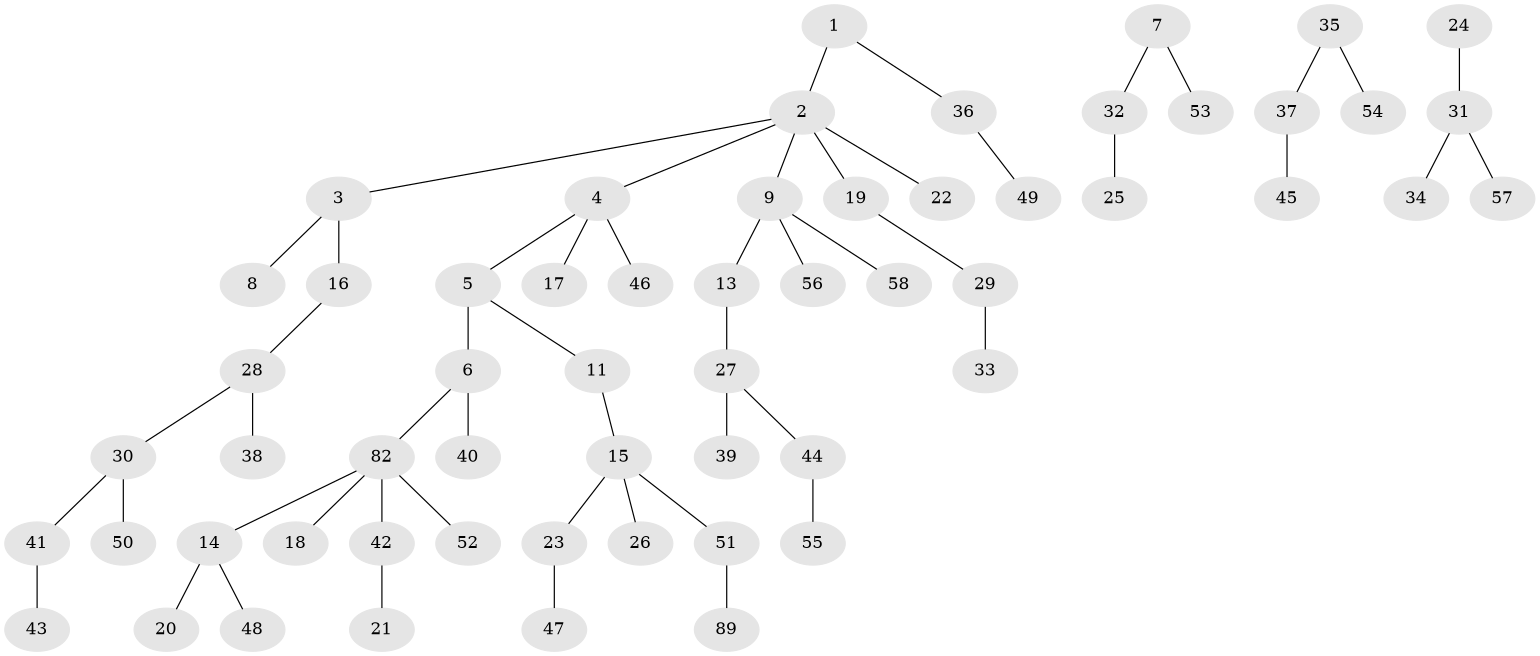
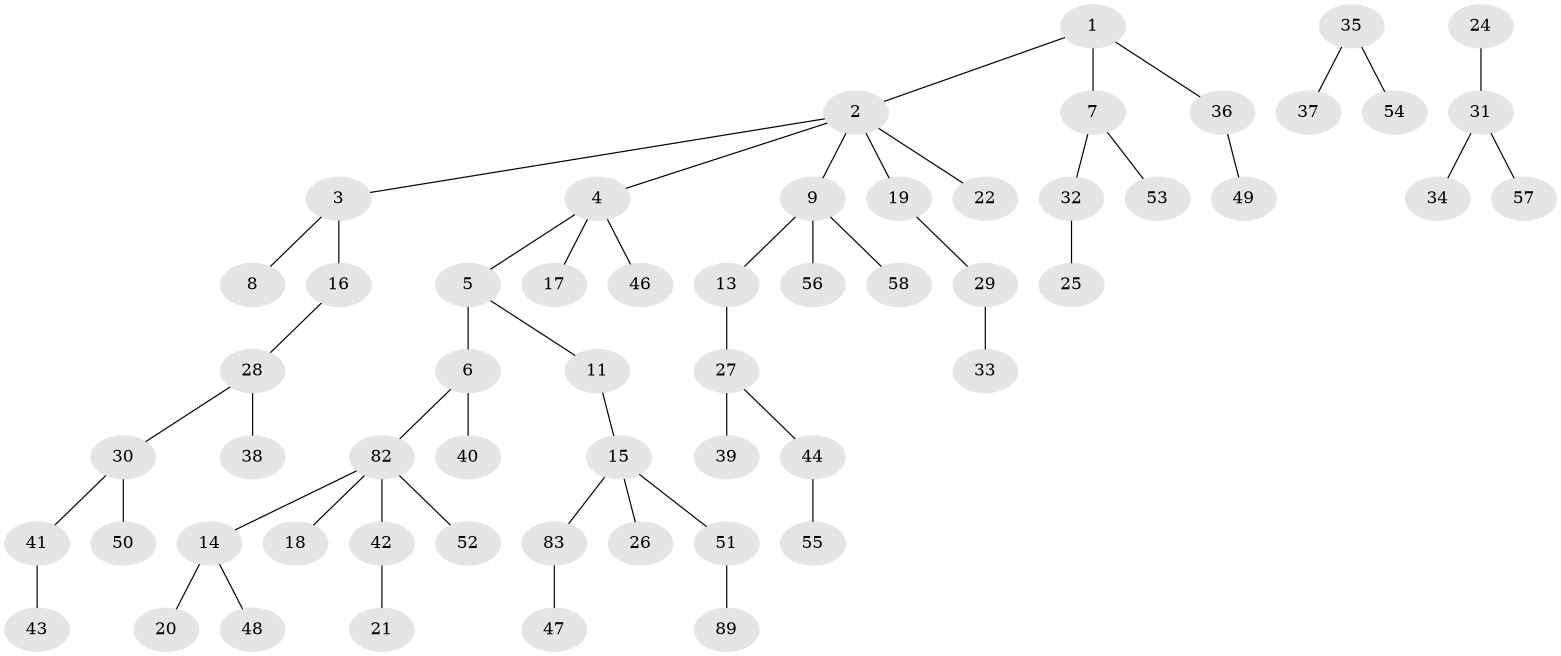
edge "1" -- "7": added
node "45": removed
node "23": label "23" -> "83"
